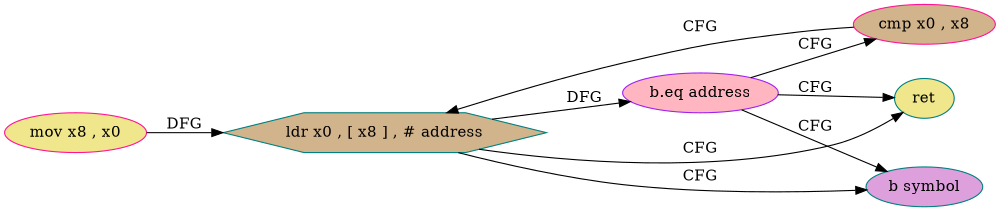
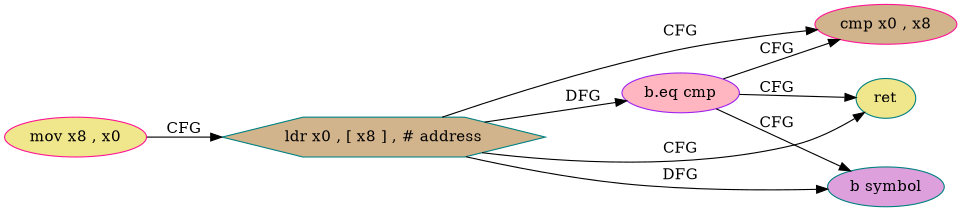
edge "cmp x0 , x8" -> "ldr x0 , [ x8 ] , # address": reversed
node "b.eq address": label "b.eq address" -> "b.eq cmp"
edge "mov x8 , x0" -> "ldr x0 , [ x8 ] , # address": label "DFG" -> "CFG"
edge "ldr x0 , [ x8 ] , # address" -> "b symbol": label "CFG" -> "DFG"
